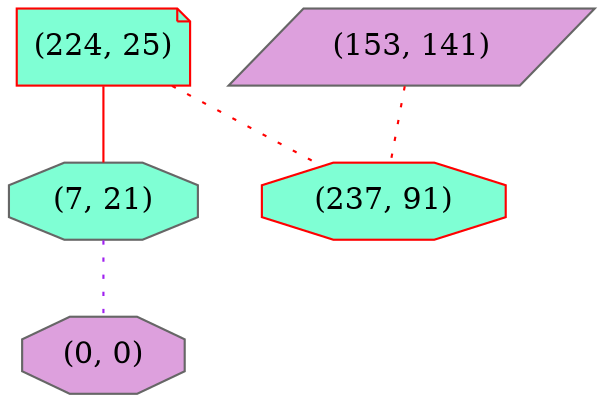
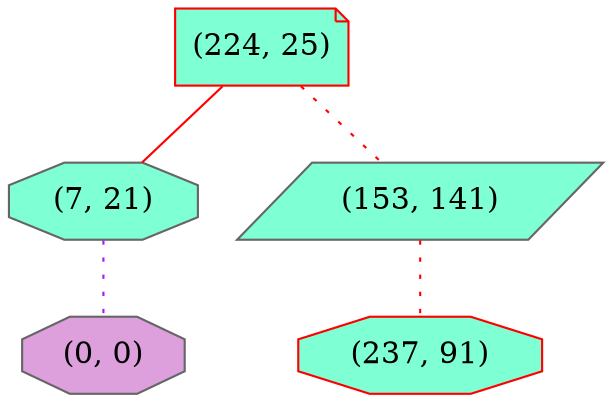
node "(153, 141)": fillcolor plum -> aquamarine
edge "(224, 25)" -- "(237, 91)": now "(224, 25)" -- "(153, 141)"
